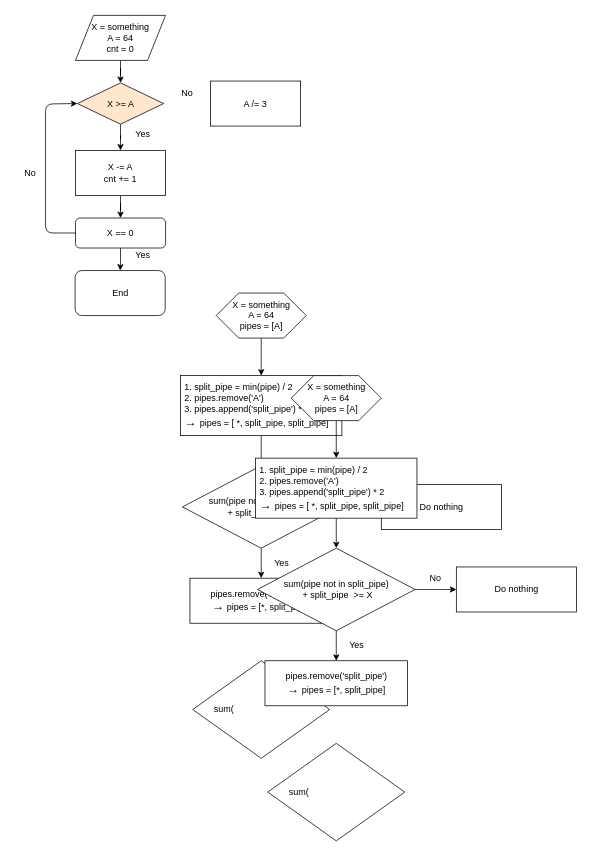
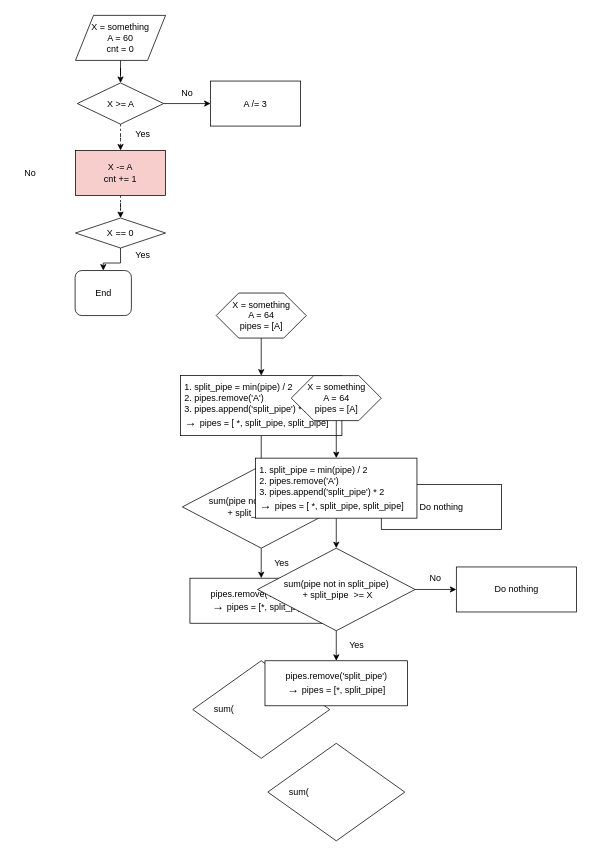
node "X = something A = 64 cnt = 0": label "X = something A = 64 cnt = 0" -> "X = something A = 60 cnt = 0"
node "X >= A": fillcolor #ffe6cc -> #ffffff
edge "X >= A" -> "A /= 3": added
edge "X >= A" -> "X -= A cnt += 1": style solid -> dashed
edge "X == 0" -> "X >= A": removed
node "X -= A cnt += 1": fillcolor #ffffff -> #f8cecc
edge "X -= A cnt += 1" -> "X == 0": style solid -> dashed
node "X == 0": shape rounded rectangle -> diamond
node "End": size 90x45 -> 56x45
